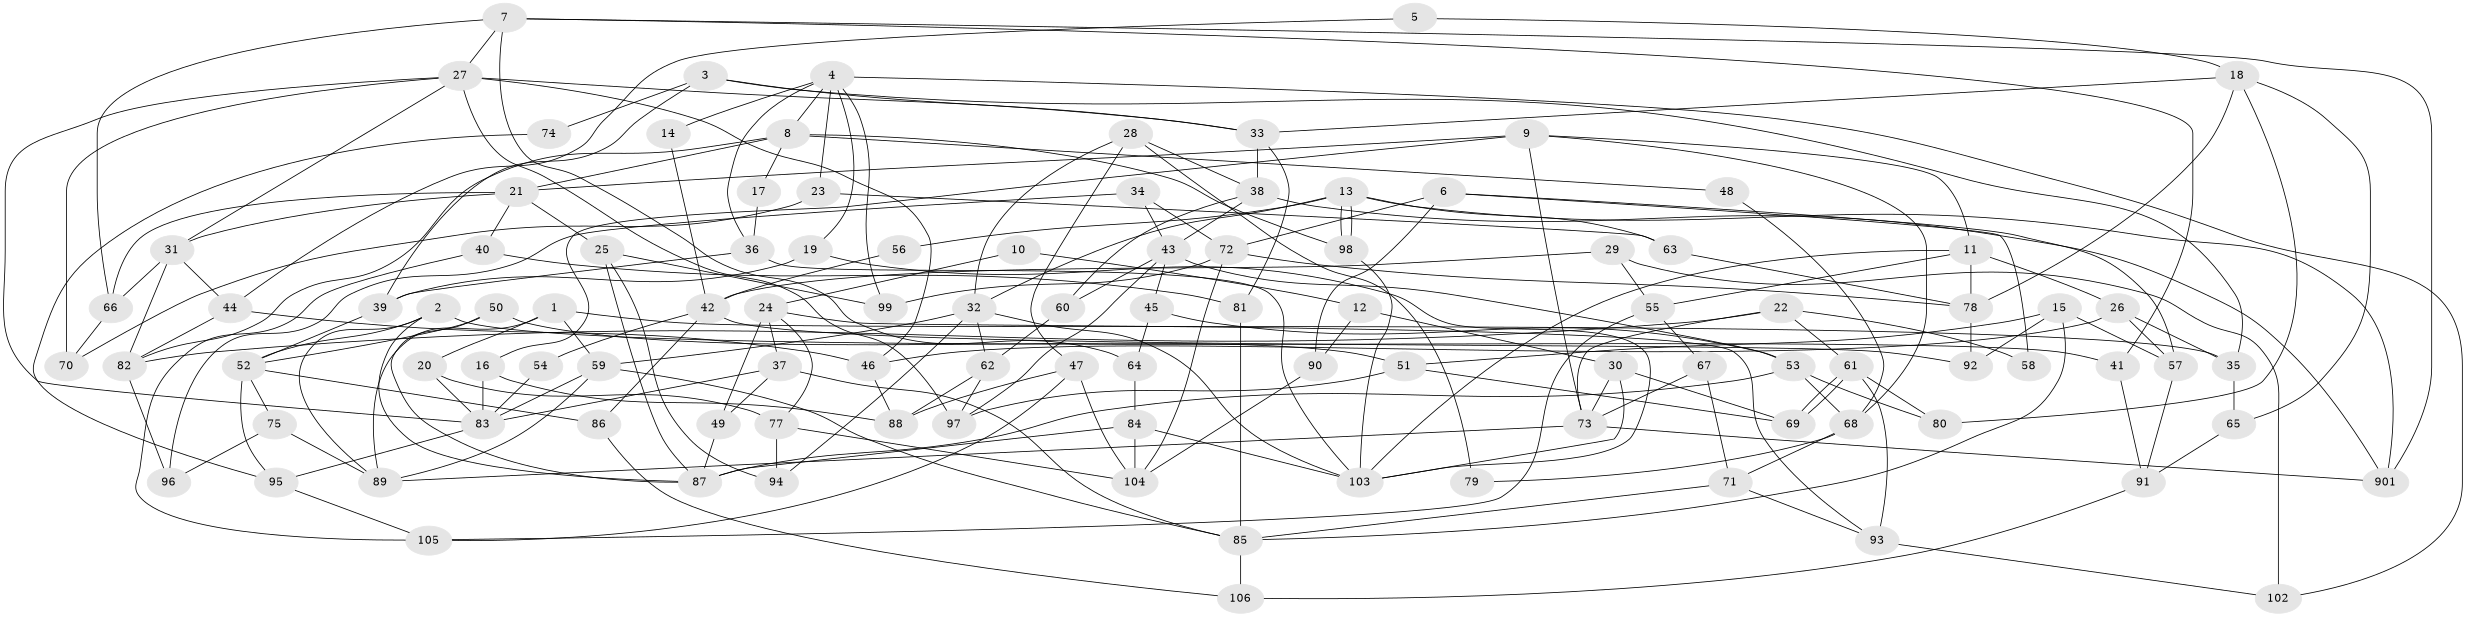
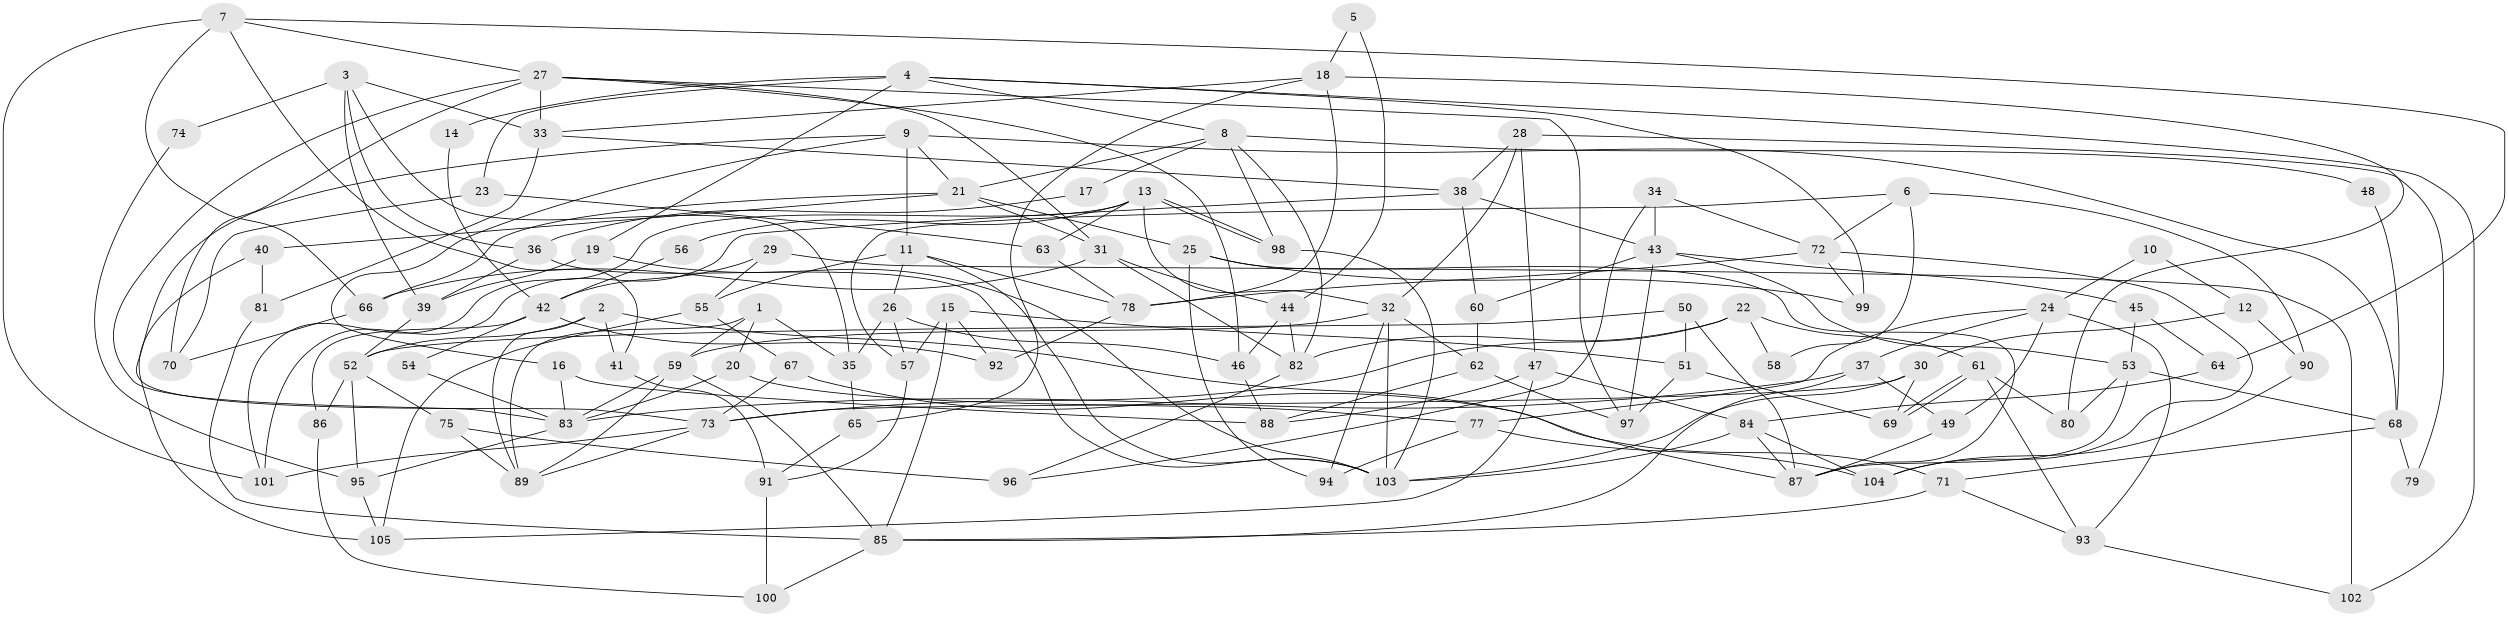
edge "4" -- "36": now "3" -- "36"
edge "47" -- "104": now "47" -- "84"
node "901": label "901" -> "101"
node "106": label "106" -> "100"
